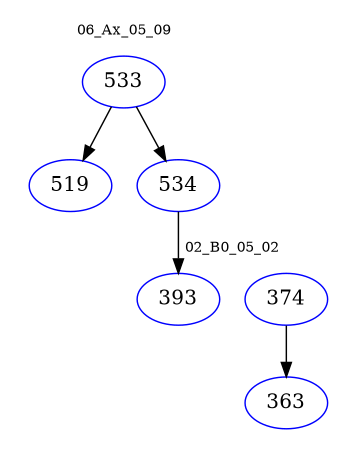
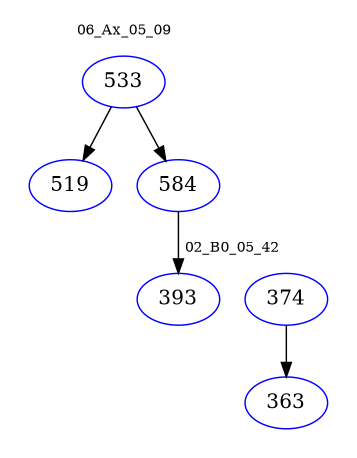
node "534": label "534" -> "584"
cluster "02_B0_05_02": label "02_B0_05_02" -> "02_B0_05_42"
